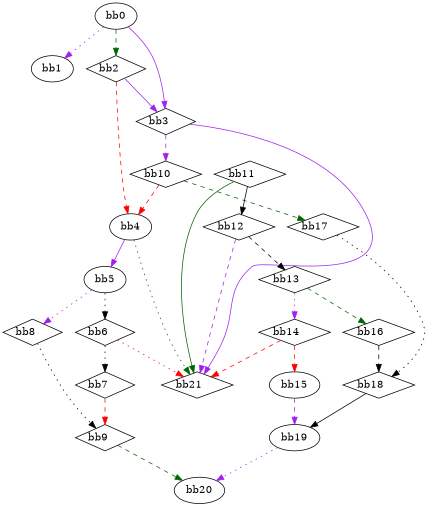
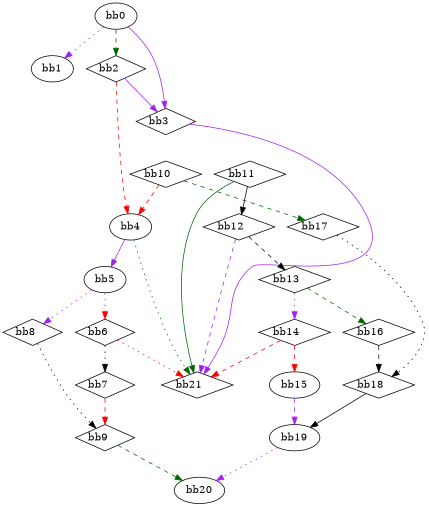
edge "bb3" -> "bb10": removed
edge "bb5" -> "bb6": color black -> red
